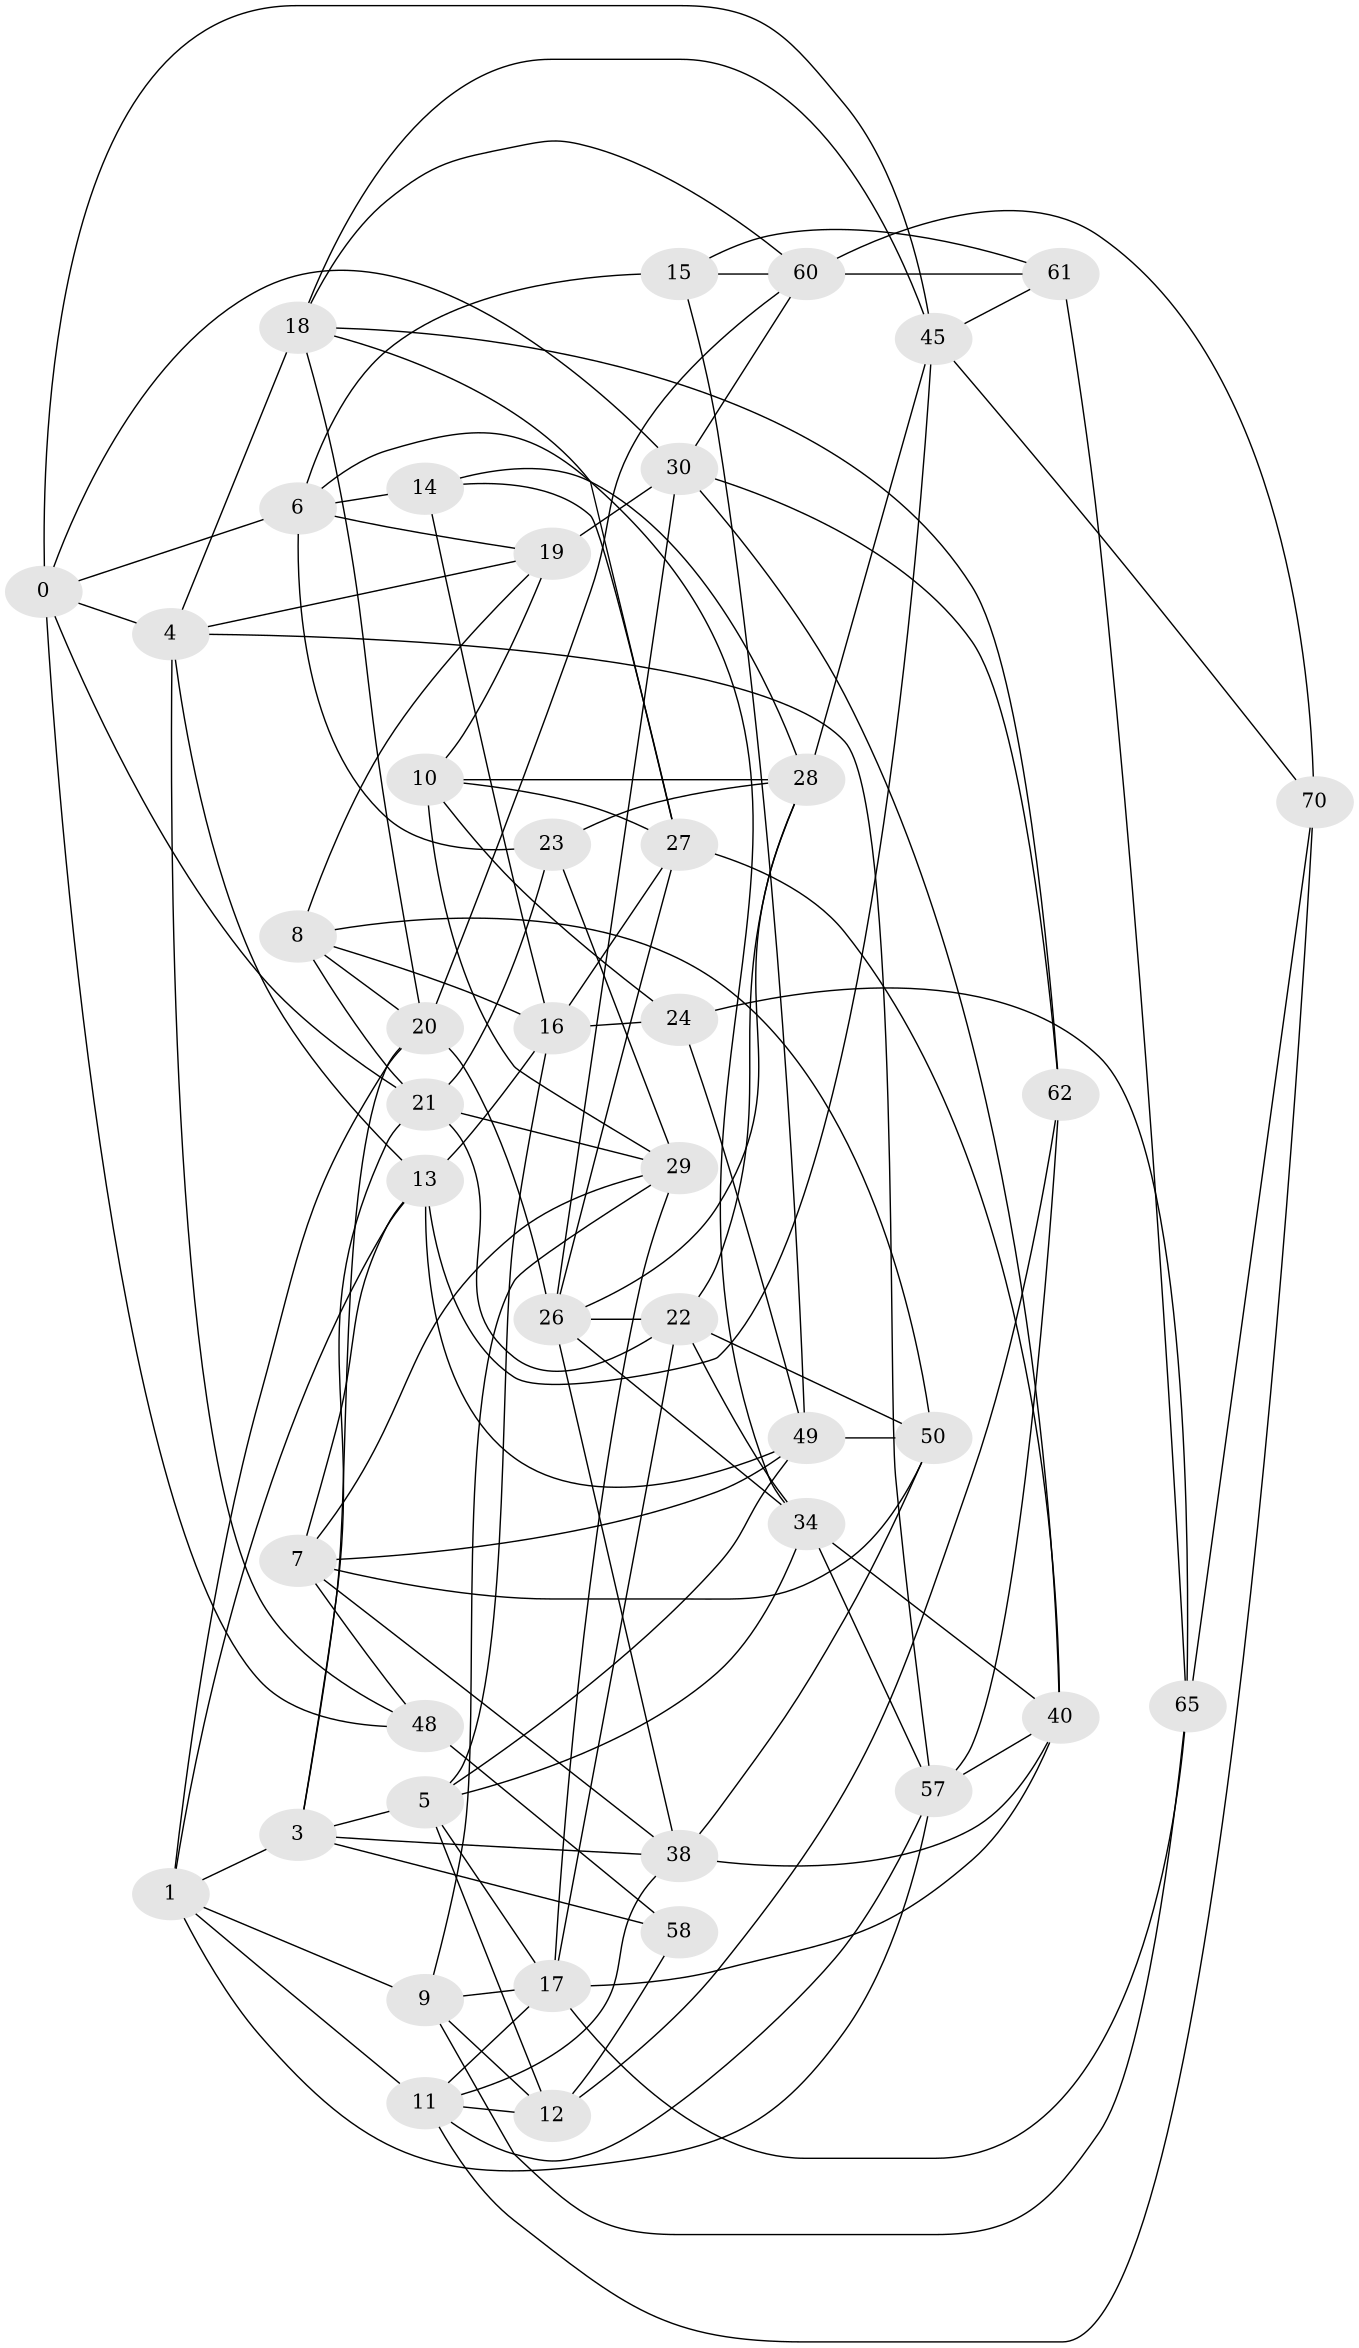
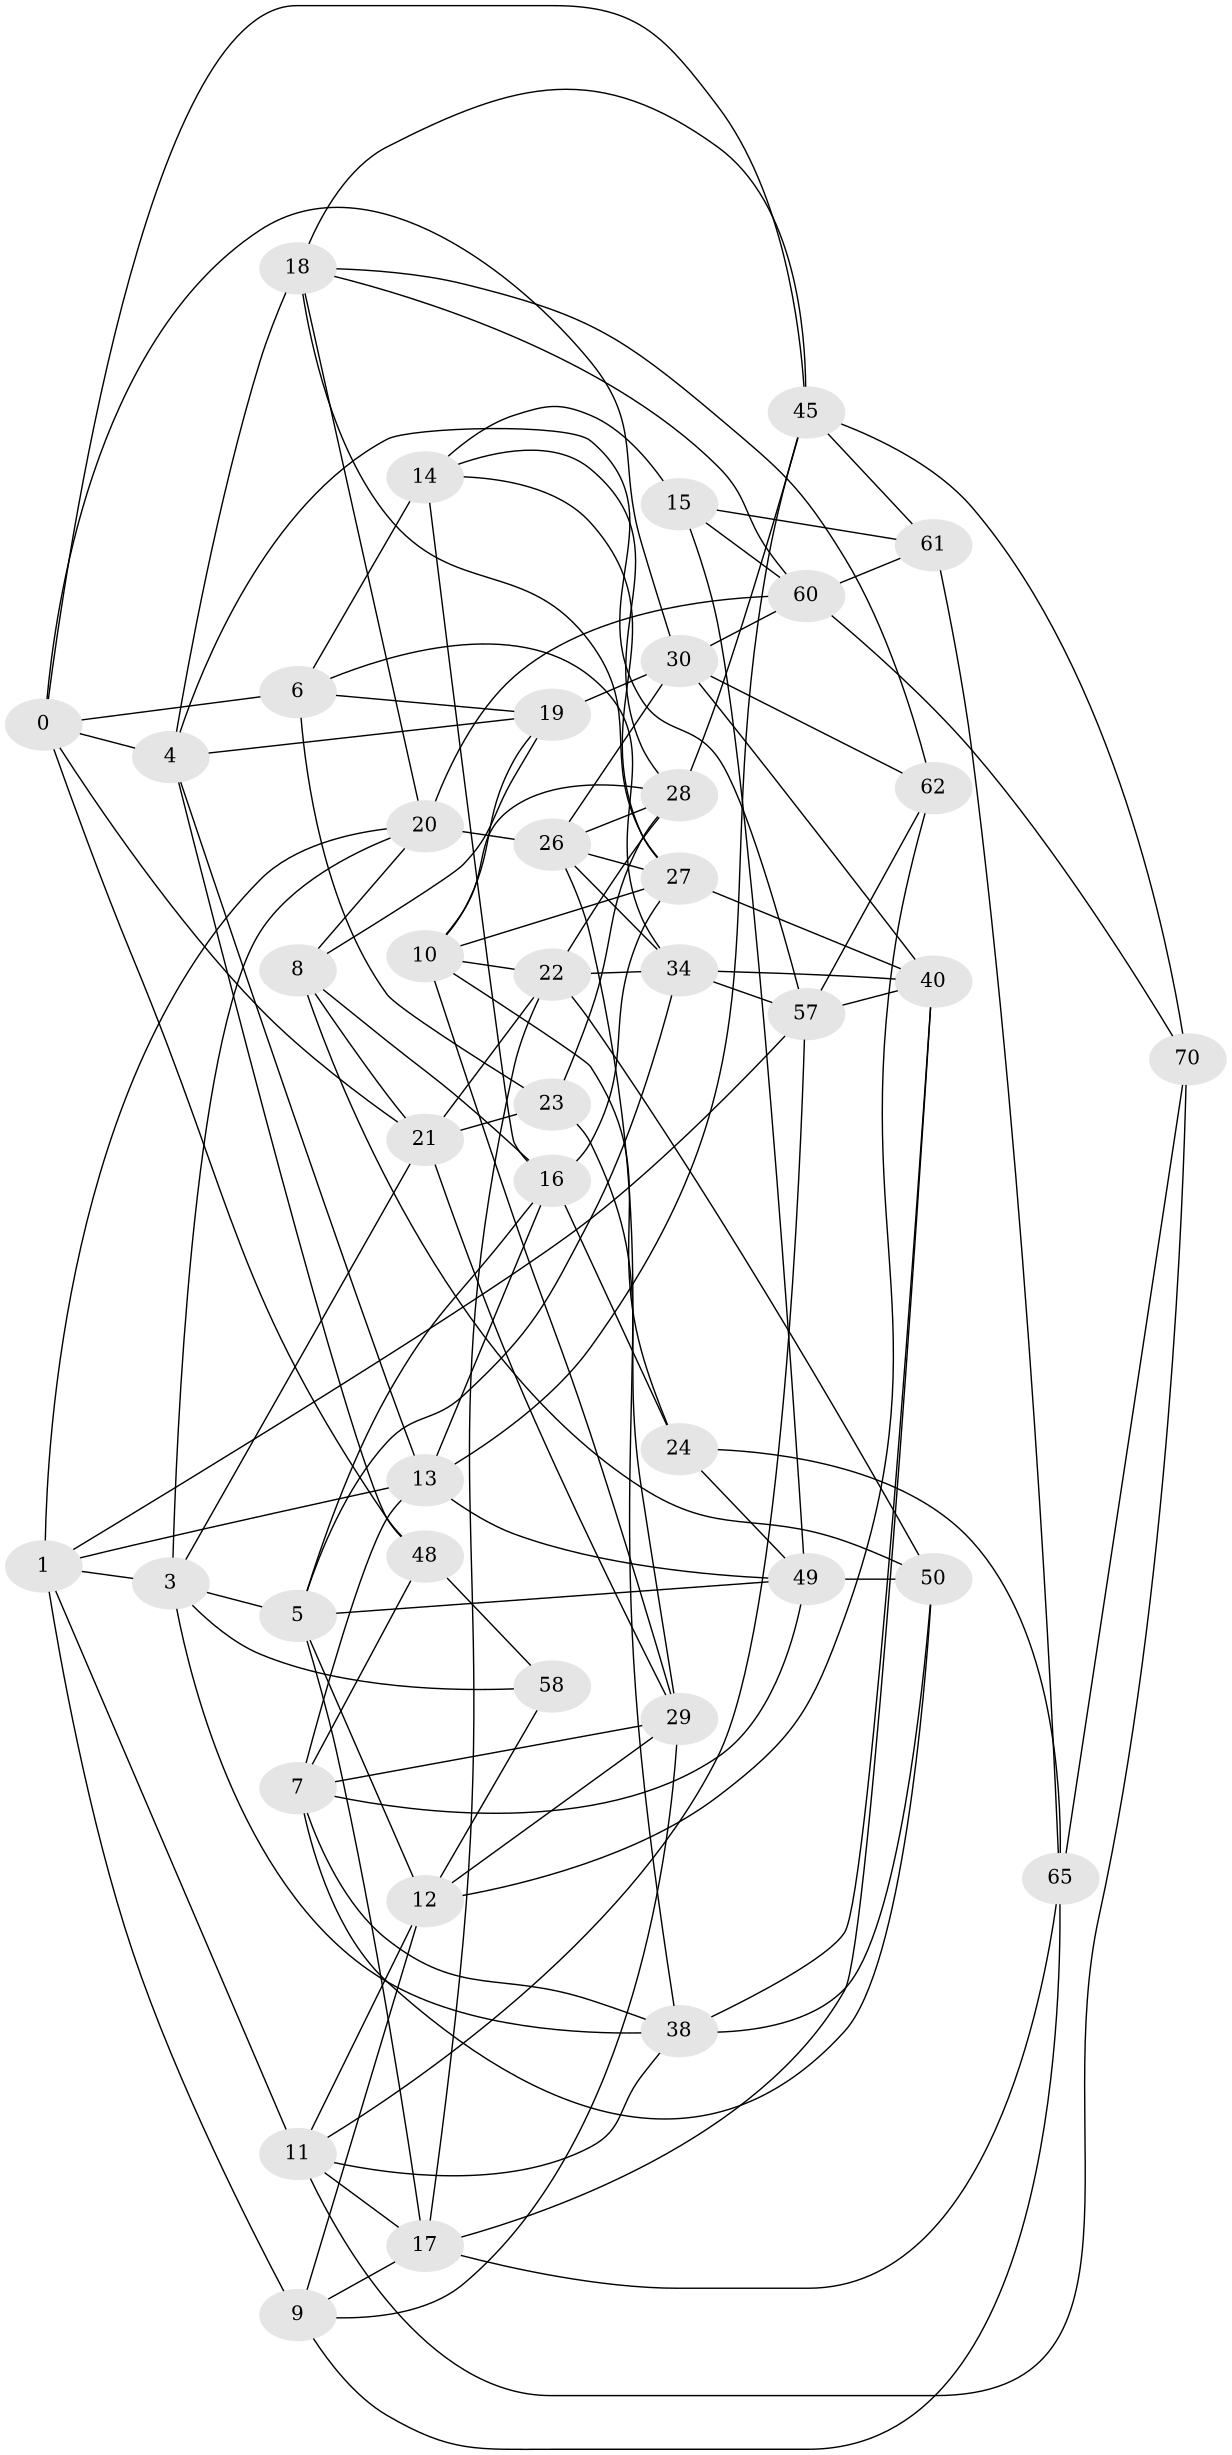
edge "15" -- "6": now "15" -- "14"
edge "26" -- "22": now "10" -- "22"
edge "29" -- "17": now "29" -- "12"
